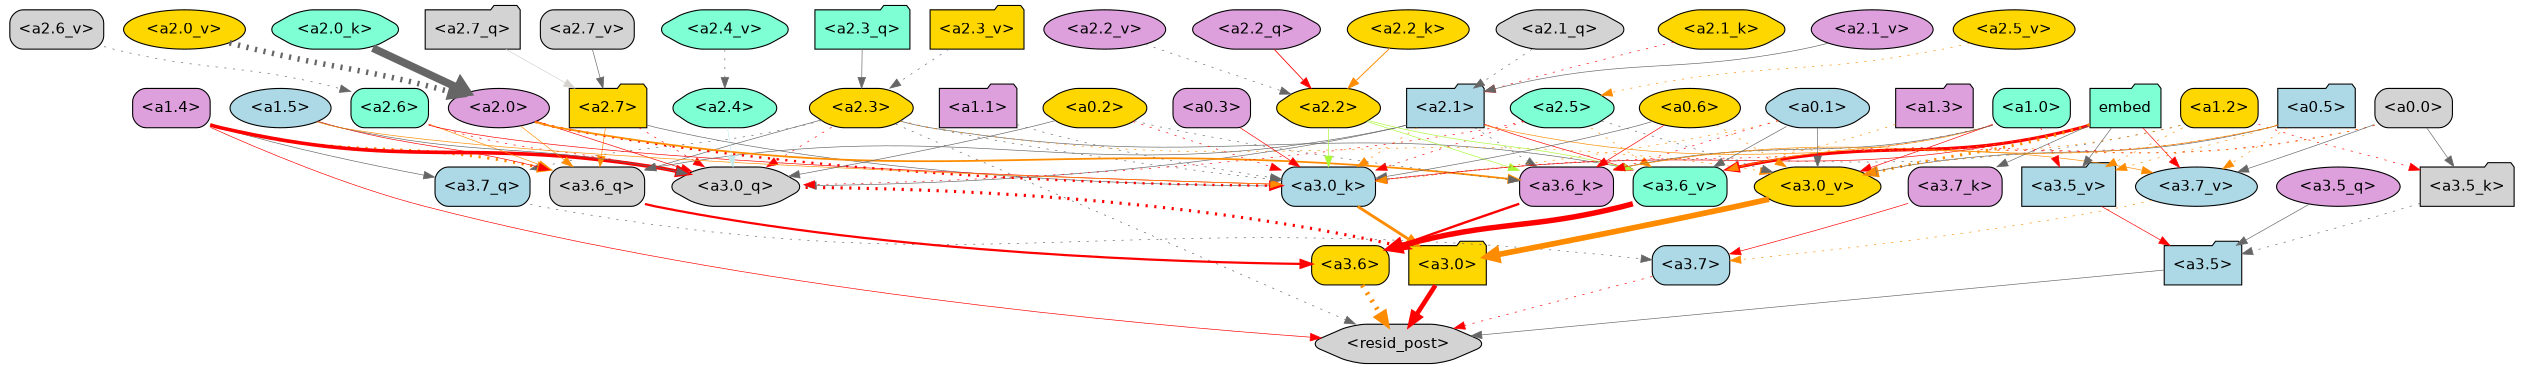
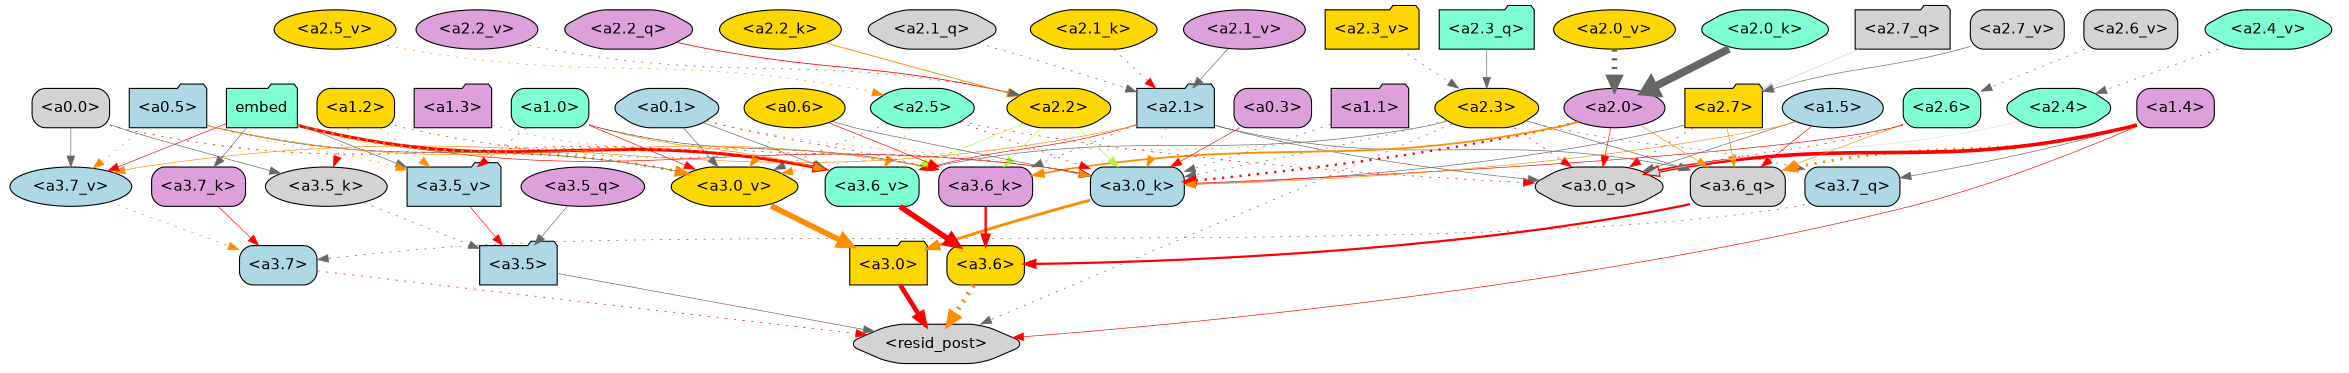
node "<a0.2>": removed
node "<a3.5_k>": shape folder -> ellipse
edge "<a3.0_q>" -> "<a3.0>": removed
